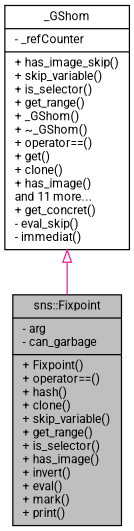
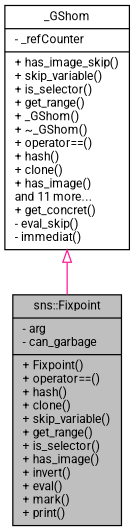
node "_GShom": text "+ get()" -> "+ hash()"
